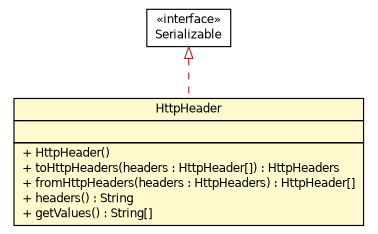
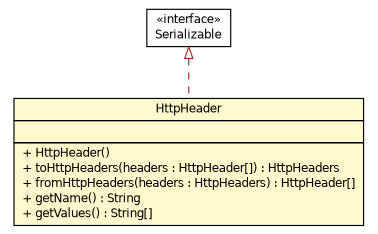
node "HttpHeader": text "+ headers() : String" -> "+ getName() : String"
